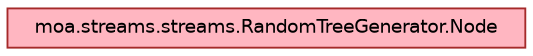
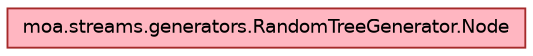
node "moa.streams.streams.RandomTreeGenerator.Node": label "moa.streams.streams.RandomTreeGenerator.Node" -> "moa.streams.generators.RandomTreeGenerator.Node"
